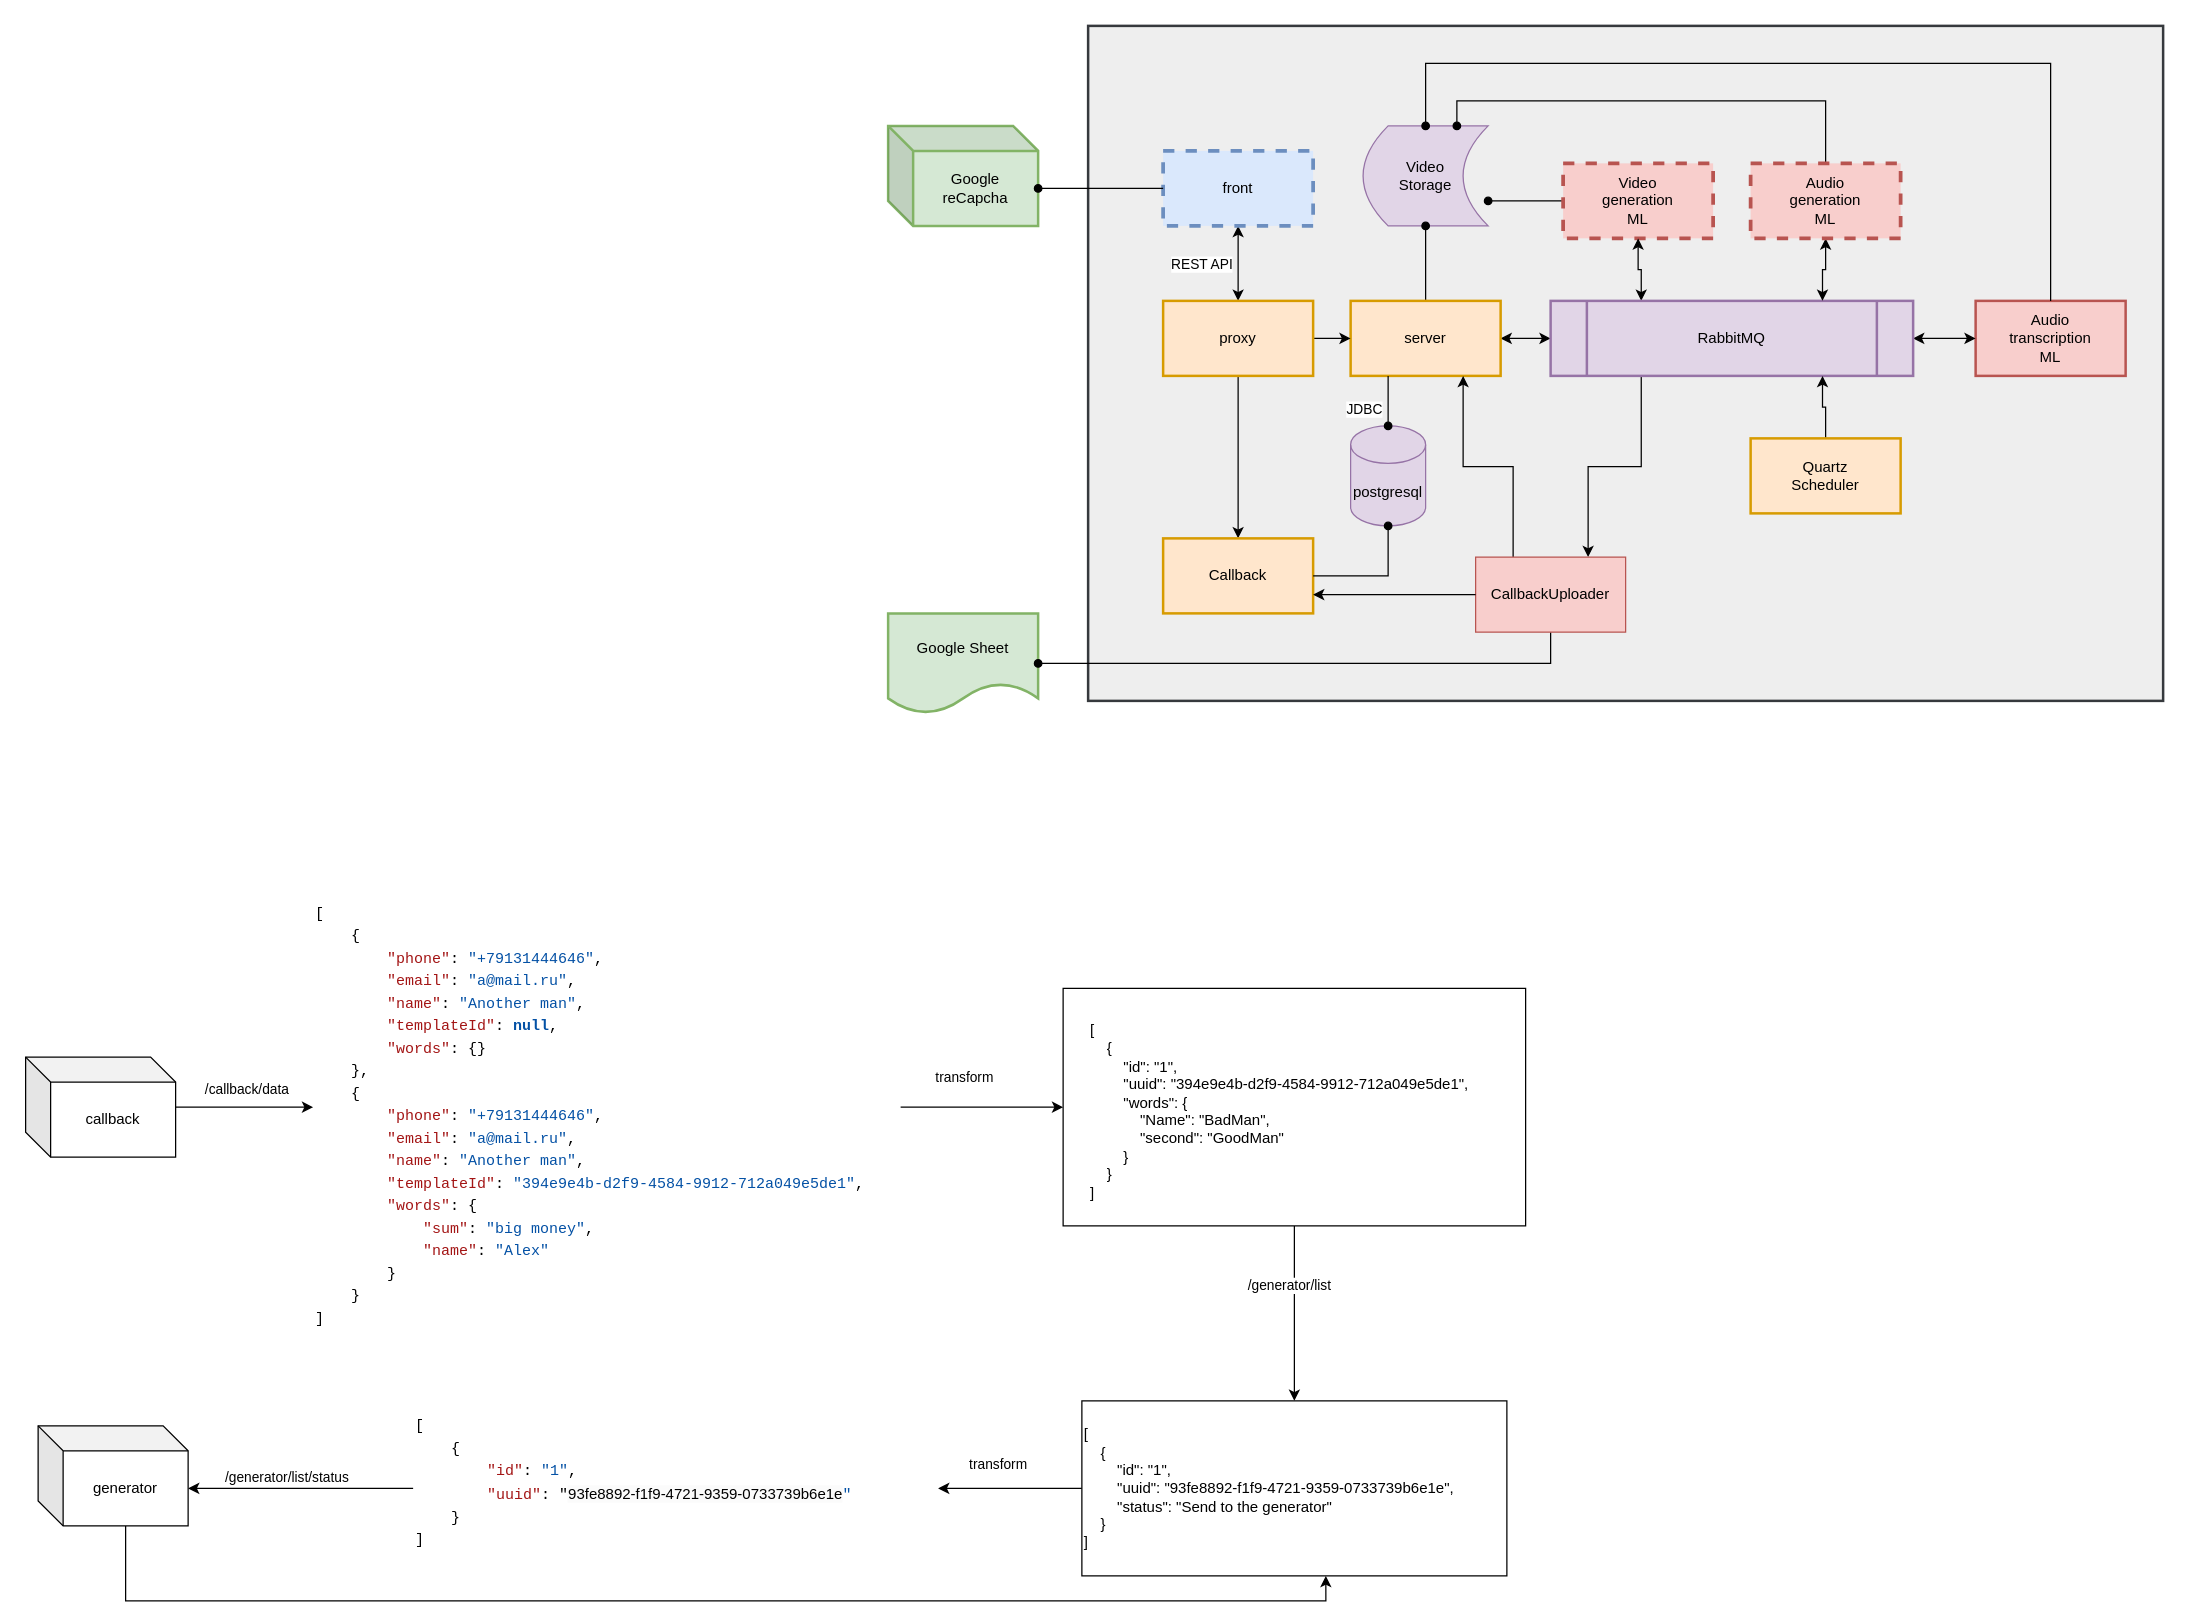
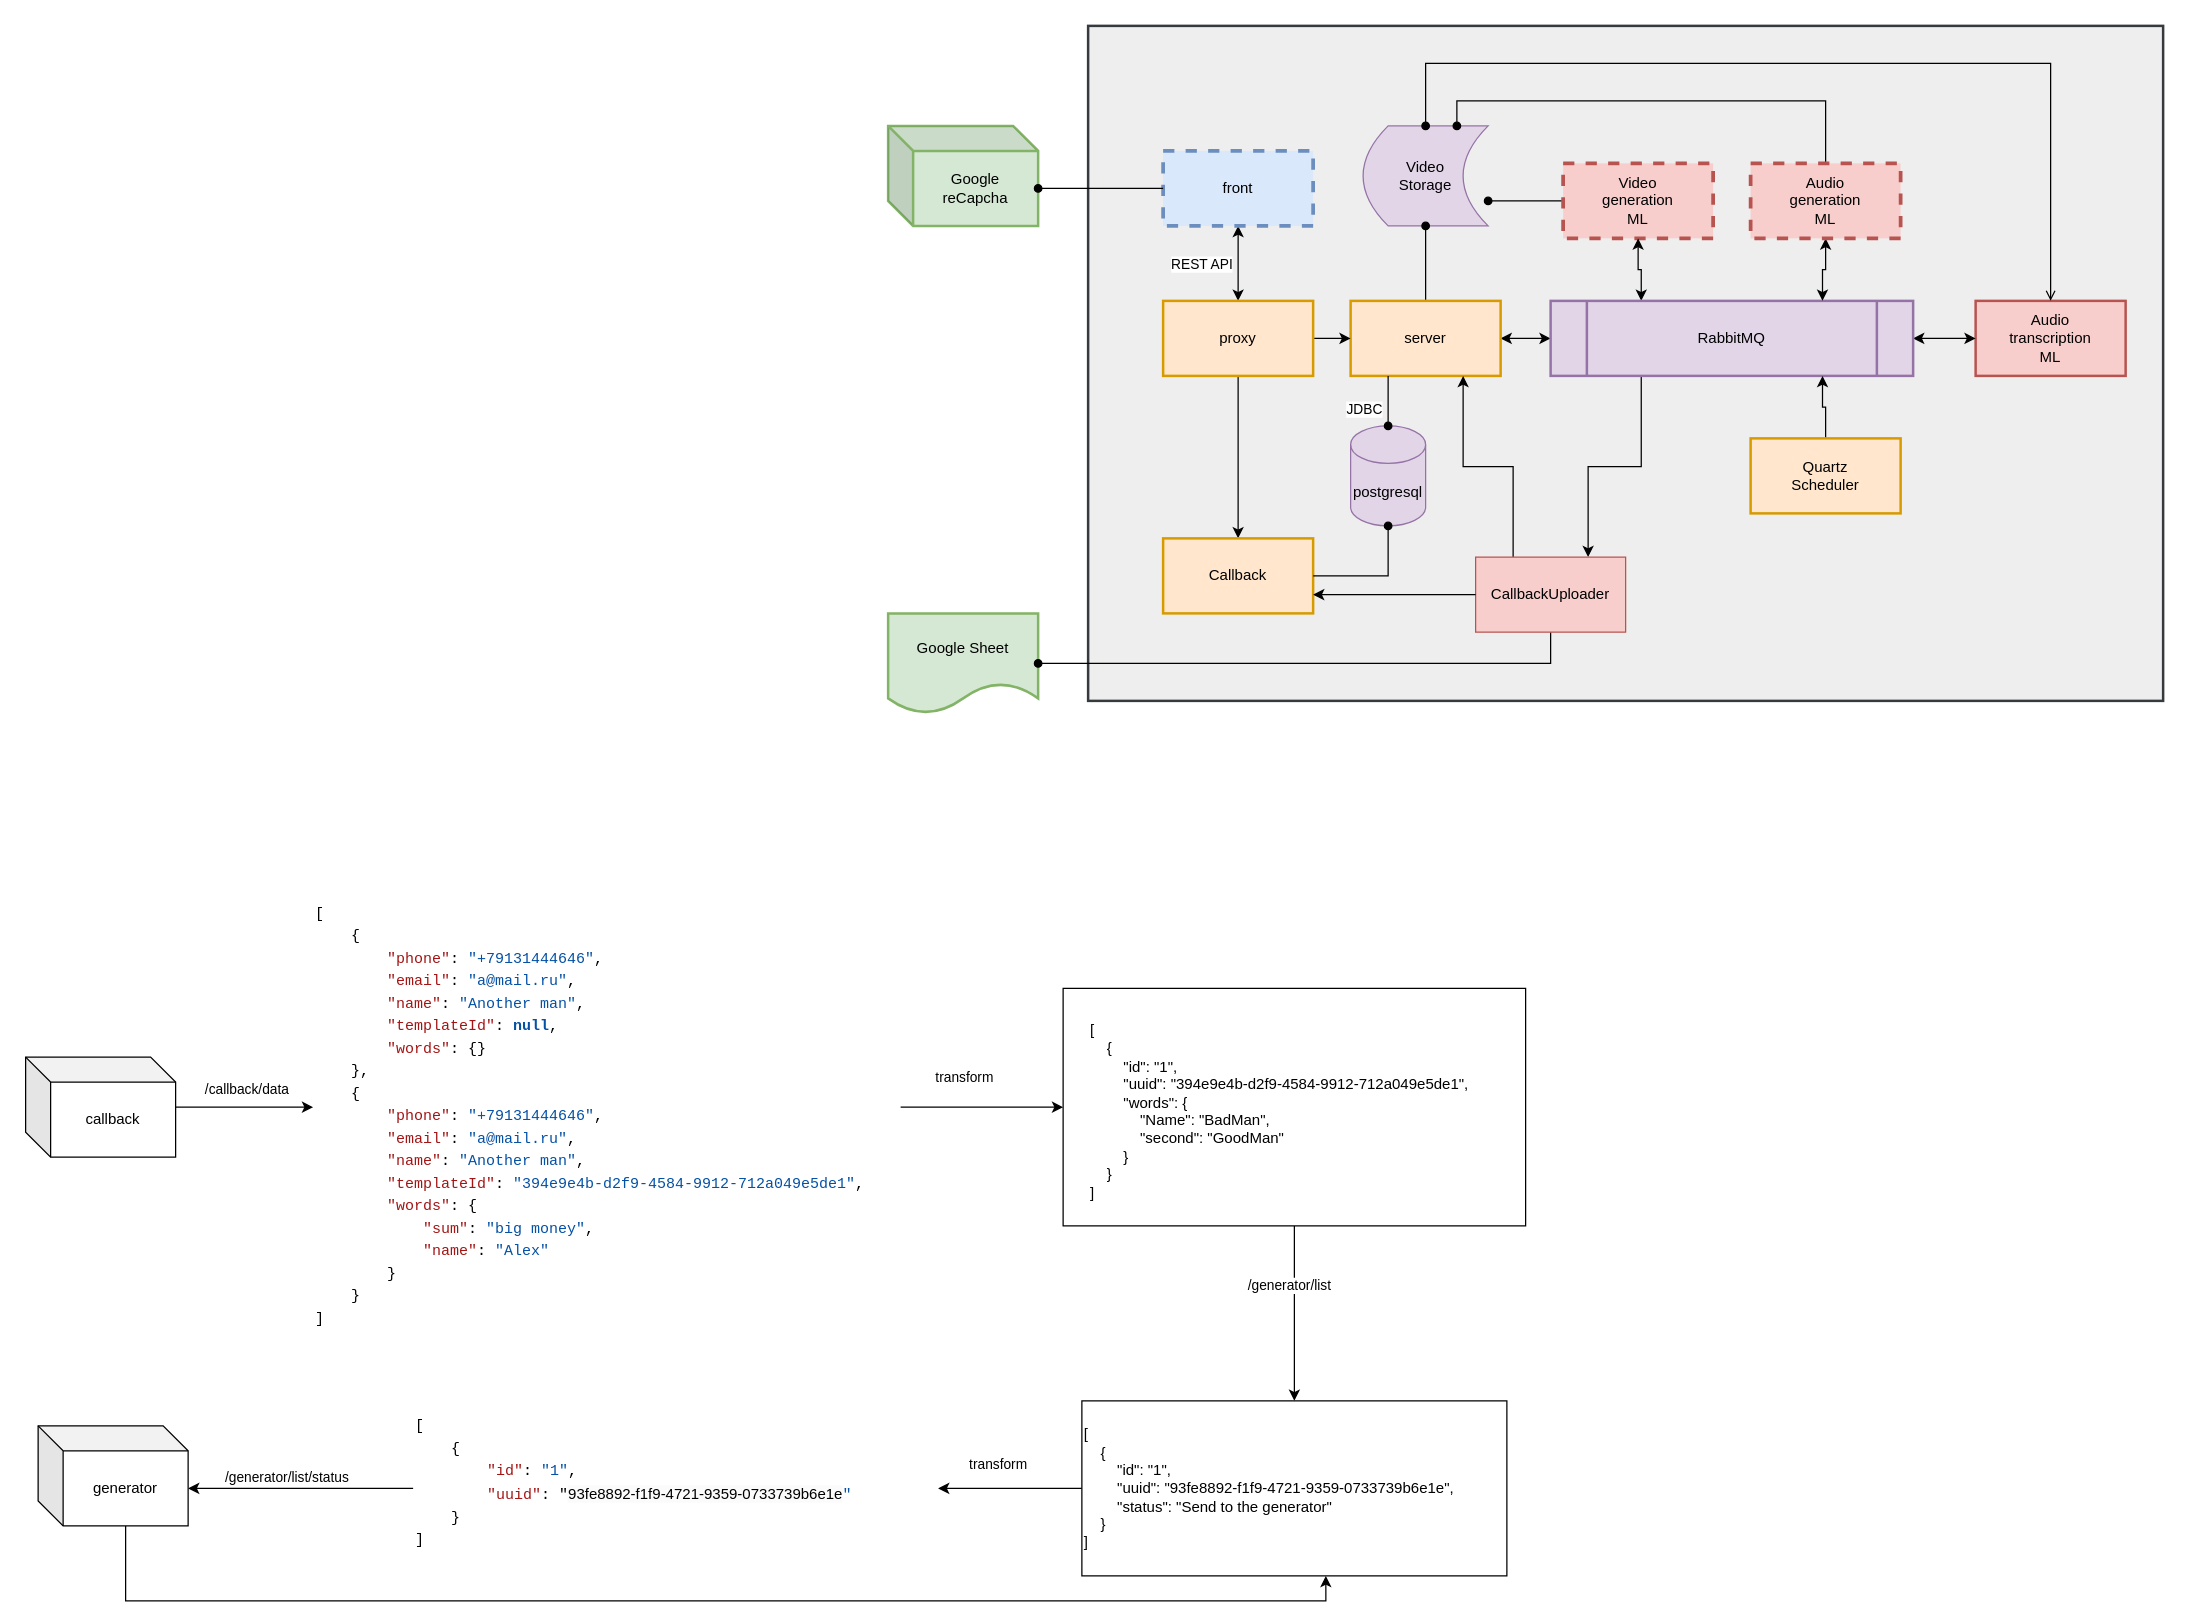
edge "Audio transcription ML" -> "Video Storage": arrowhead none -> open
